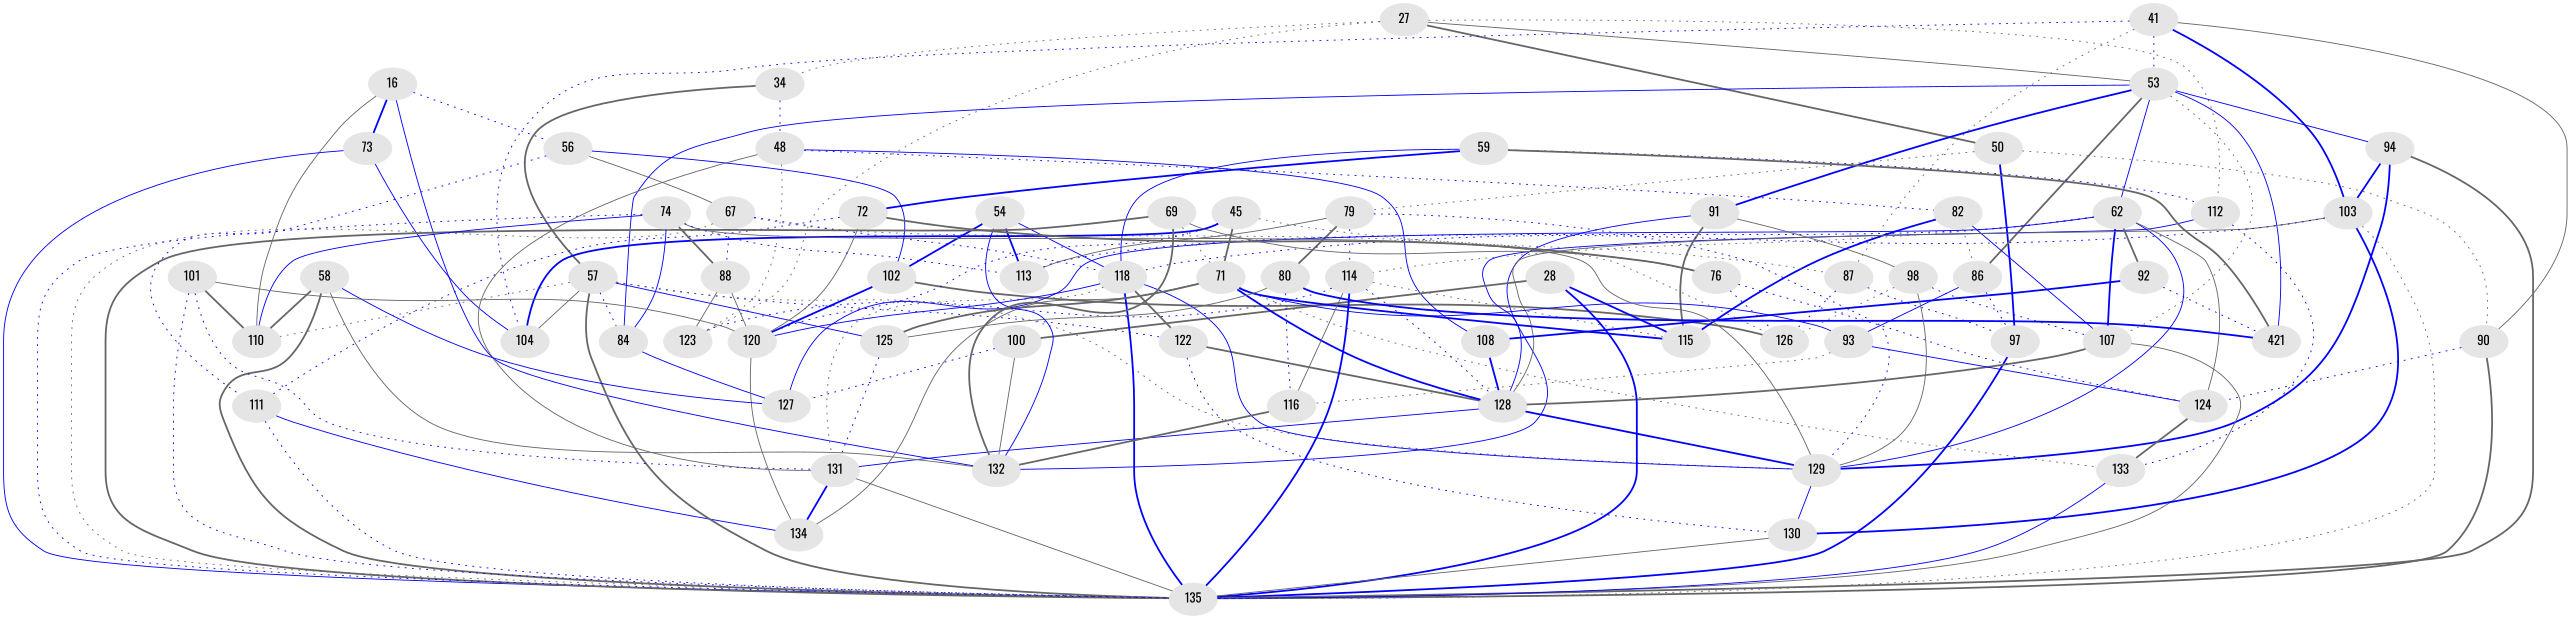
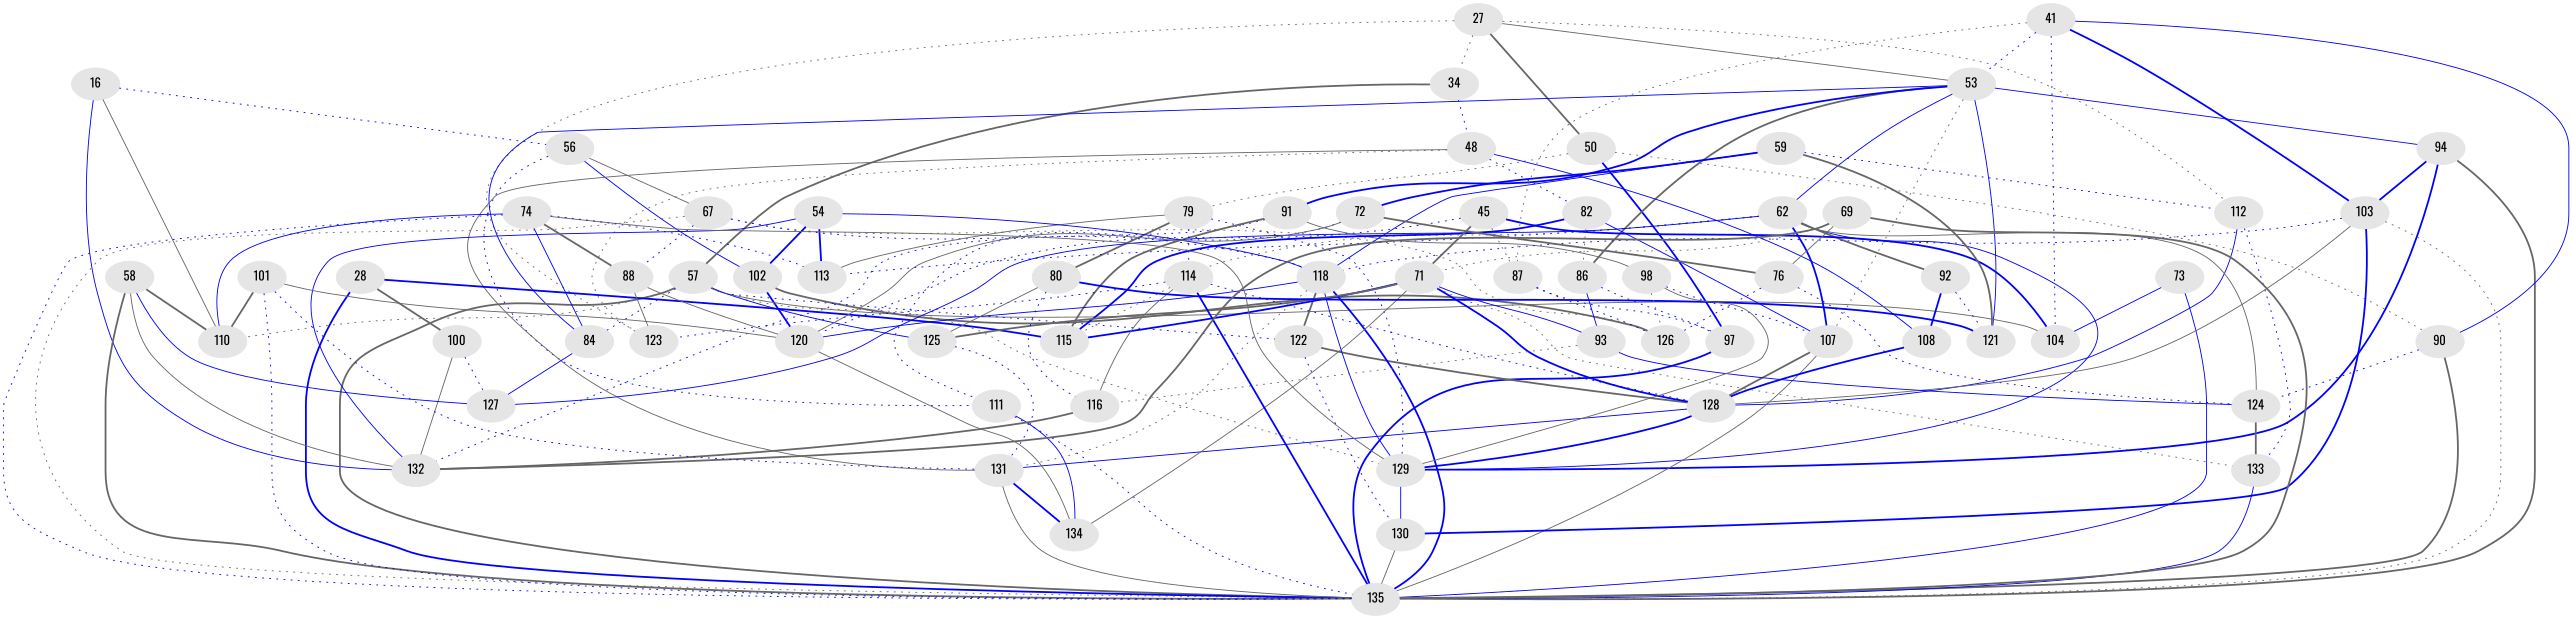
edge "41" -- "90": color gray40 -> blue
edge "16" -- "73": removed
node "421": label "421" -> "121"
edge "91" -- "132": style solid -> dotted
